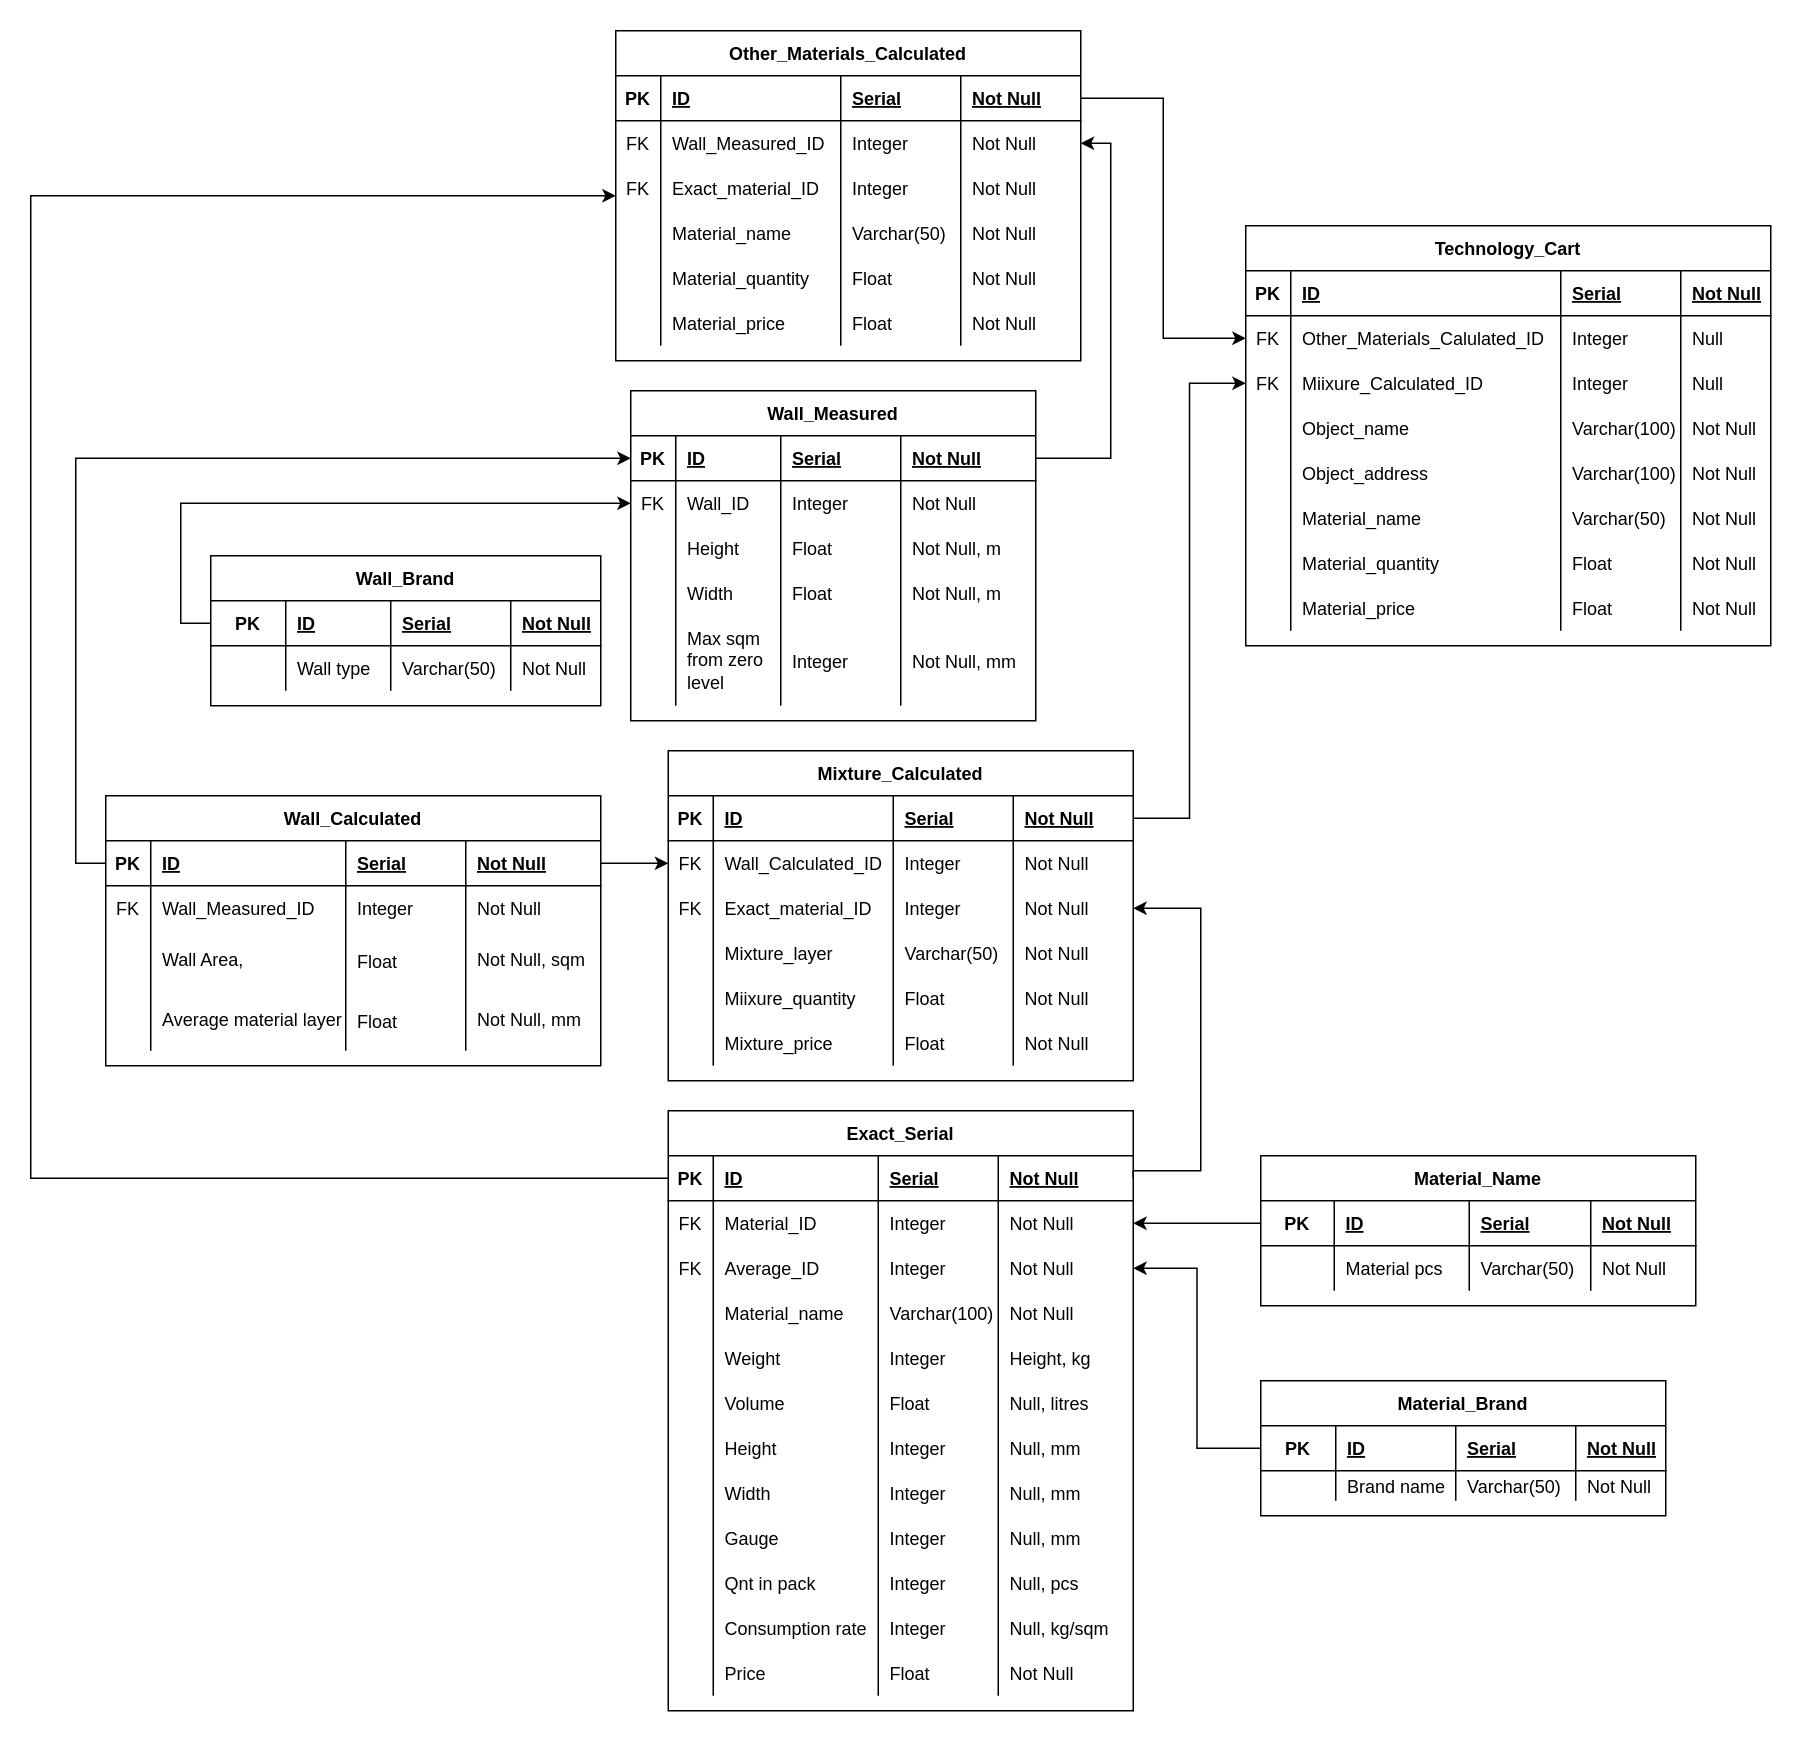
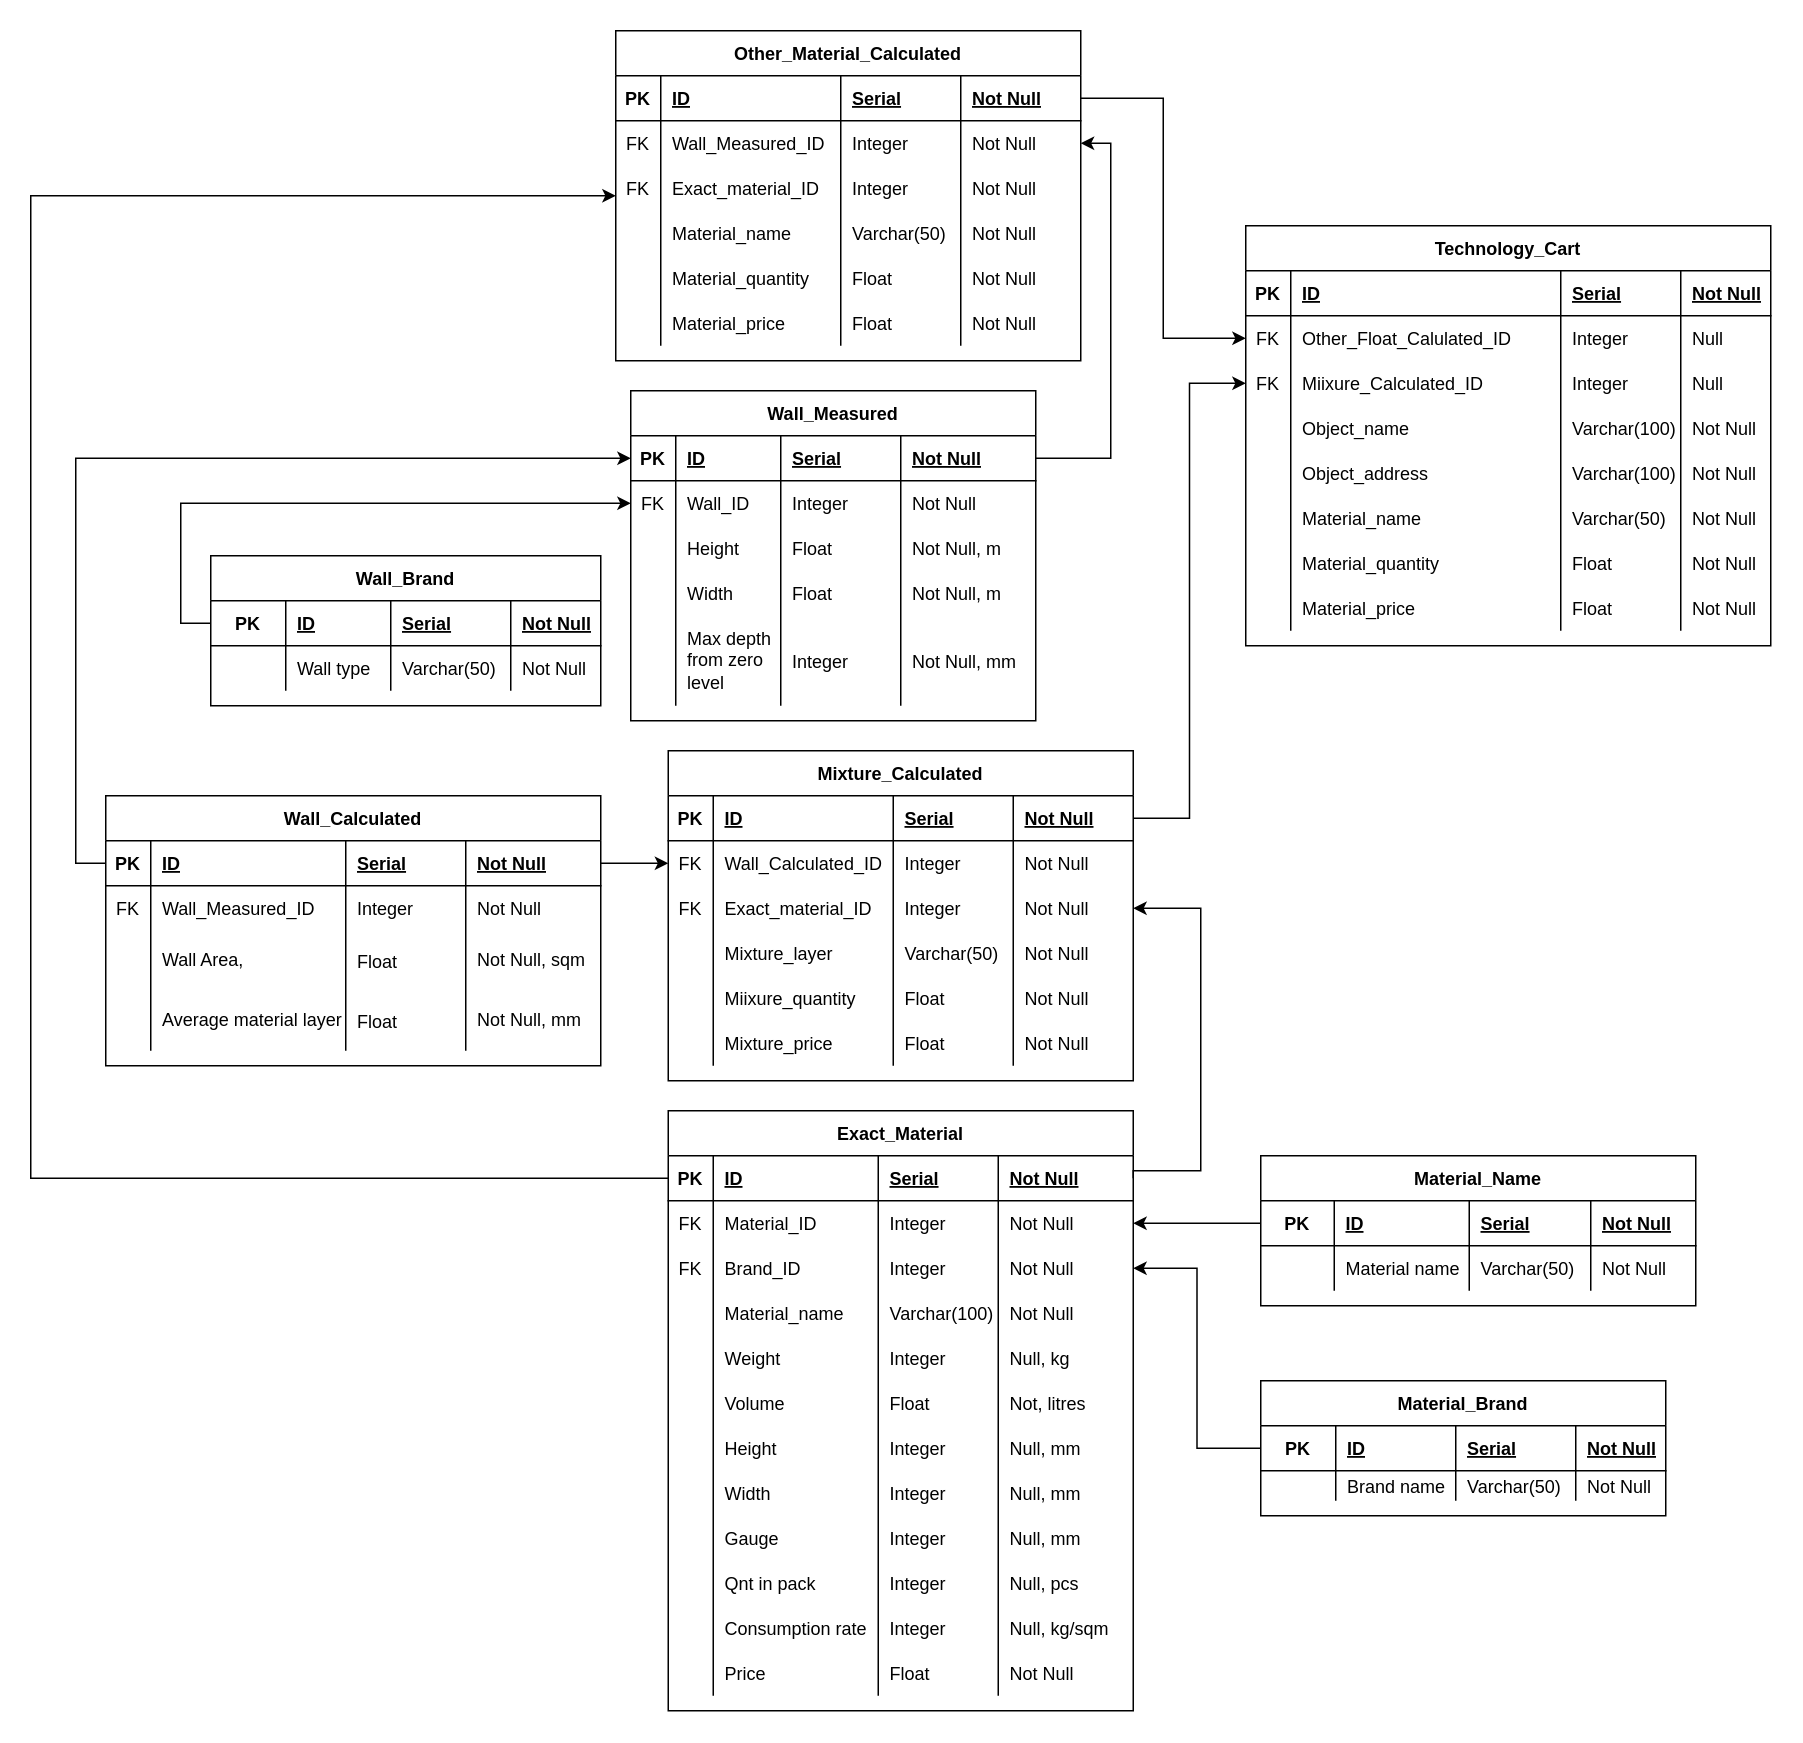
node "Other_Materials_Calculated": label "Other_Materials_Calculated" -> "Other_Material_Calculated"
node "Other_Materials_Calulated_ID": label "Other_Materials_Calulated_ID" -> "Other_Float_Calulated_ID"
node "Max sqm from zero level": label "Max sqm from zero level" -> "Max depth from zero level"
node "Exact_Serial": label "Exact_Serial" -> "Exact_Material"
node "Average_ID": label "Average_ID" -> "Brand_ID"
node "Material pcs": label "Material pcs" -> "Material name"
node "Height, kg": label "Height, kg" -> "Null, kg"
node "Null, litres": label "Null, litres" -> "Not, litres"
